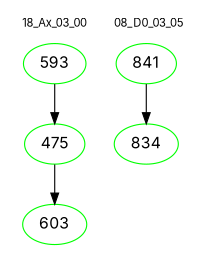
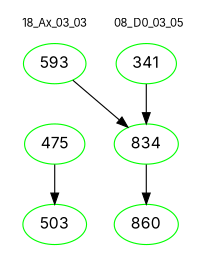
cluster "18_Ax_03_00": label "18_Ax_03_00" -> "18_Ax_03_03"
node "841": label "841" -> "341"
edge "593" -> "475": now "593" -> "834"
node "603": label "603" -> "503"
node "860": added
